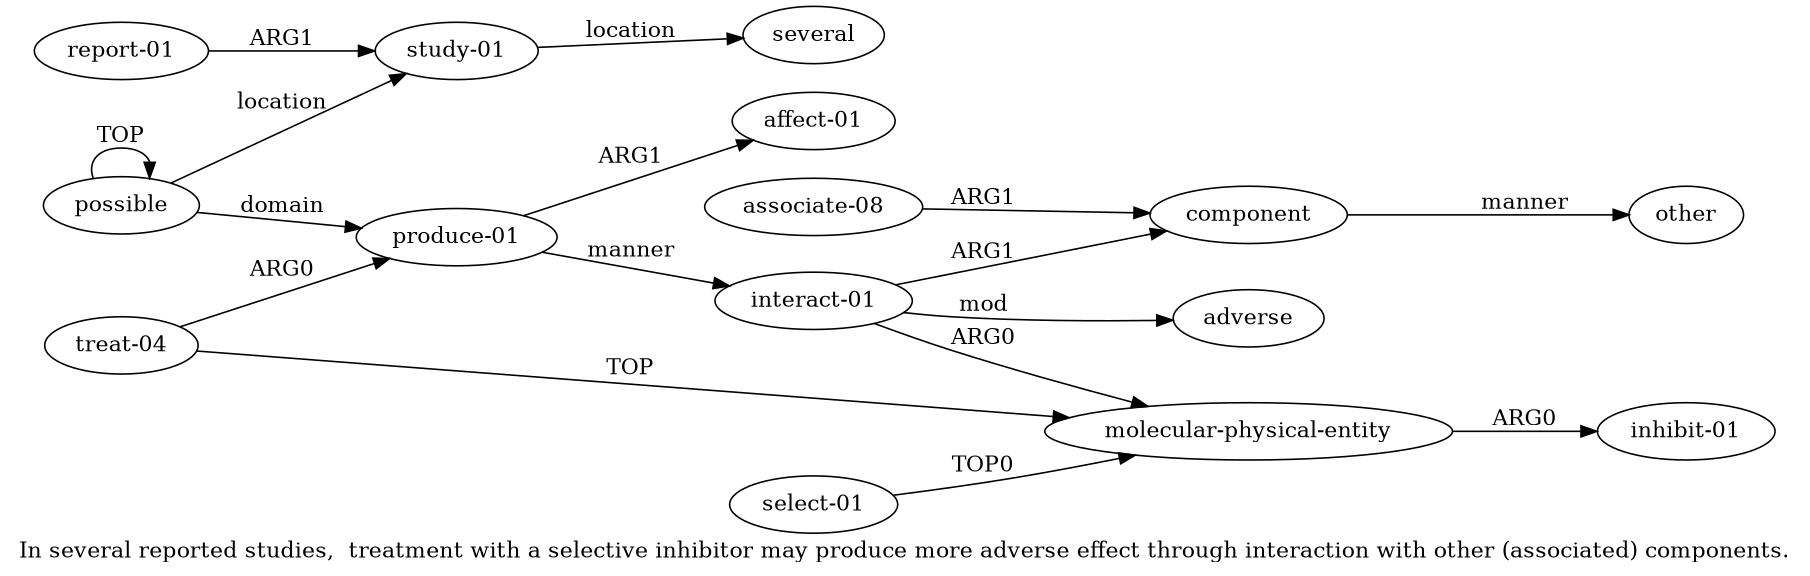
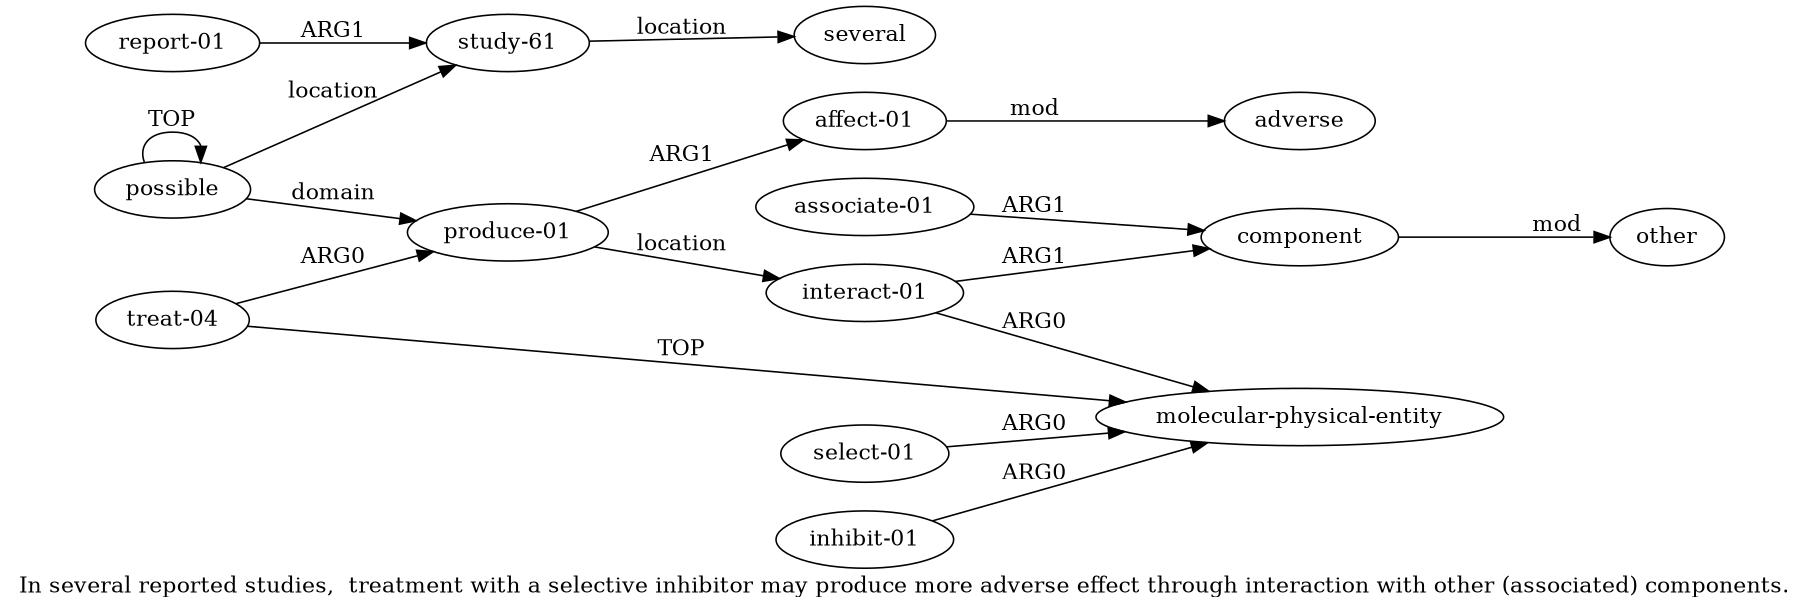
node "study-01": label "study-01" -> "study-61"
edge "component" -> "other": label "manner" -> "mod"
node "associate-08": label "associate-08" -> "associate-01"
edge "produce-01" -> "interact-01": label "manner" -> "location"
edge "interact-01" -> "adverse": now "affect-01" -> "adverse"
edge "molecular-physical-entity" -> "inhibit-01": reversed
edge "select-01" -> "molecular-physical-entity": label "TOP0" -> "ARG0"
